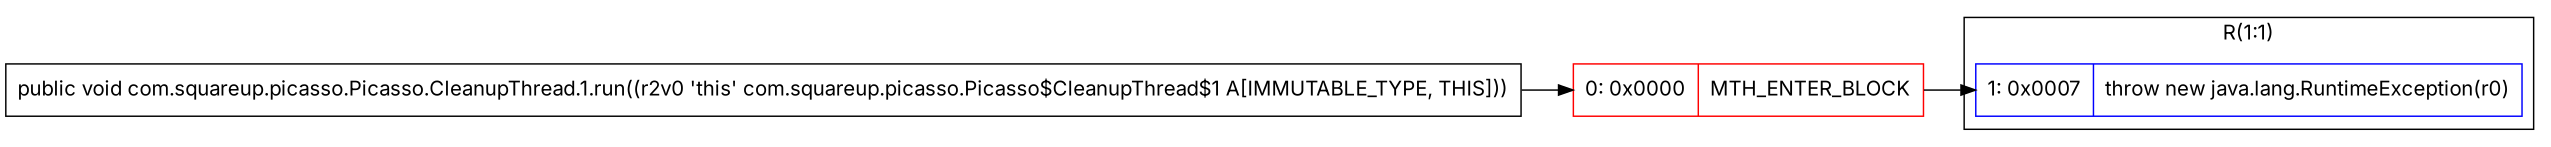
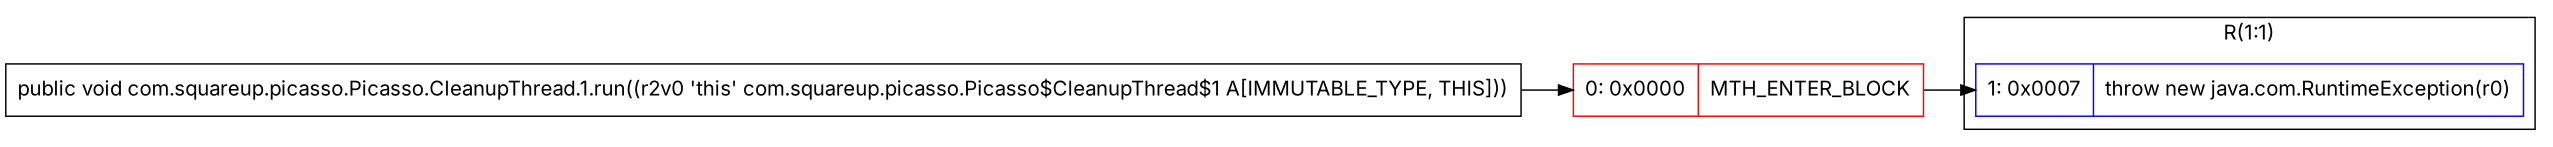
node "1: 0x0007": text "throw new java.lang.RuntimeException(r0)" -> "throw new java.com.RuntimeException(r0)"
